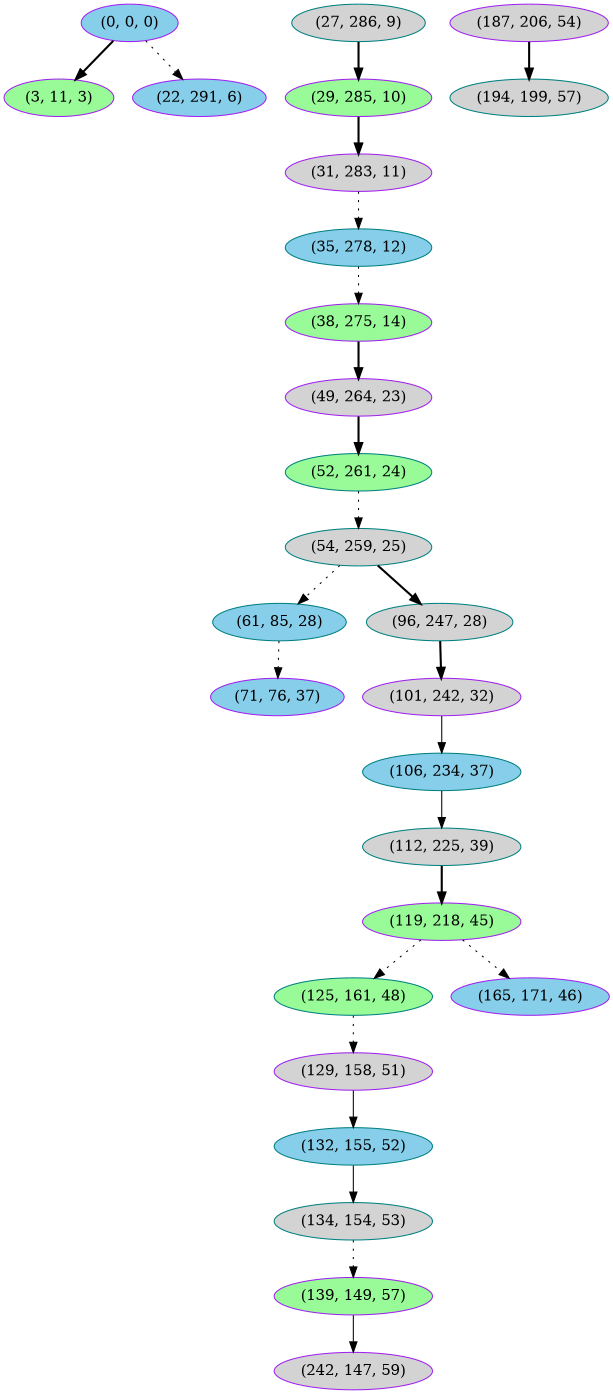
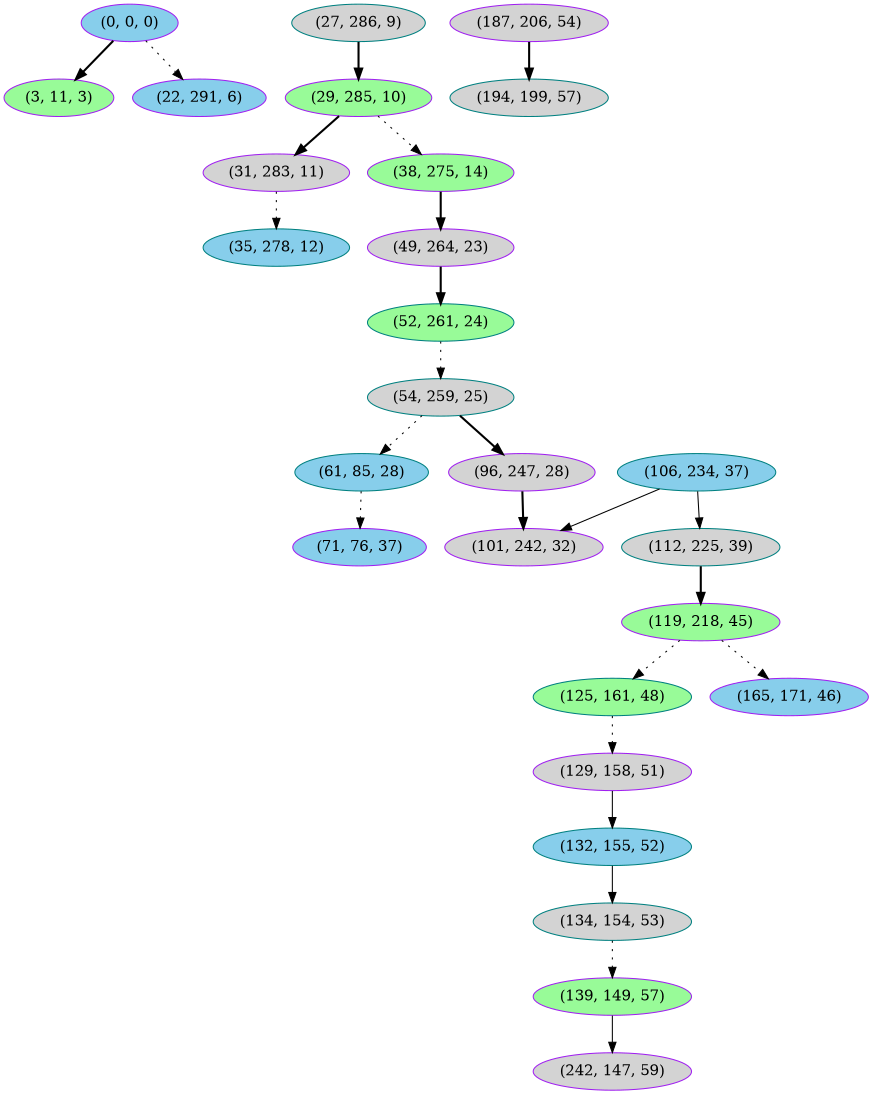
edge "(35, 278, 12)" -> "(38, 275, 14)": now "(29, 285, 10)" -> "(38, 275, 14)"
node "(96, 247, 28)": color teal -> purple
edge "(101, 242, 32)" -> "(106, 234, 37)": reversed
